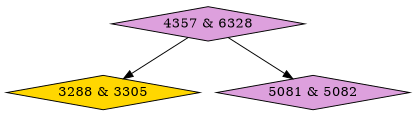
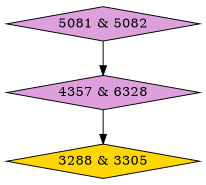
edge "4357 & 6328" -> "5081 & 5082": reversed
